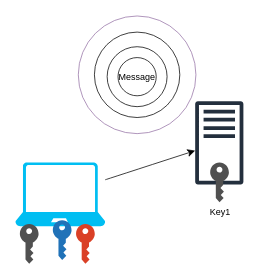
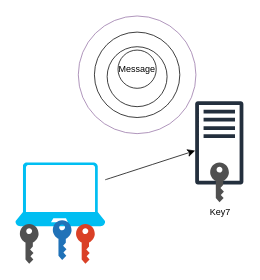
node "Message": moved (137, 77) -> (137, 69)
node "Key1": label "Key1" -> "Key7"
